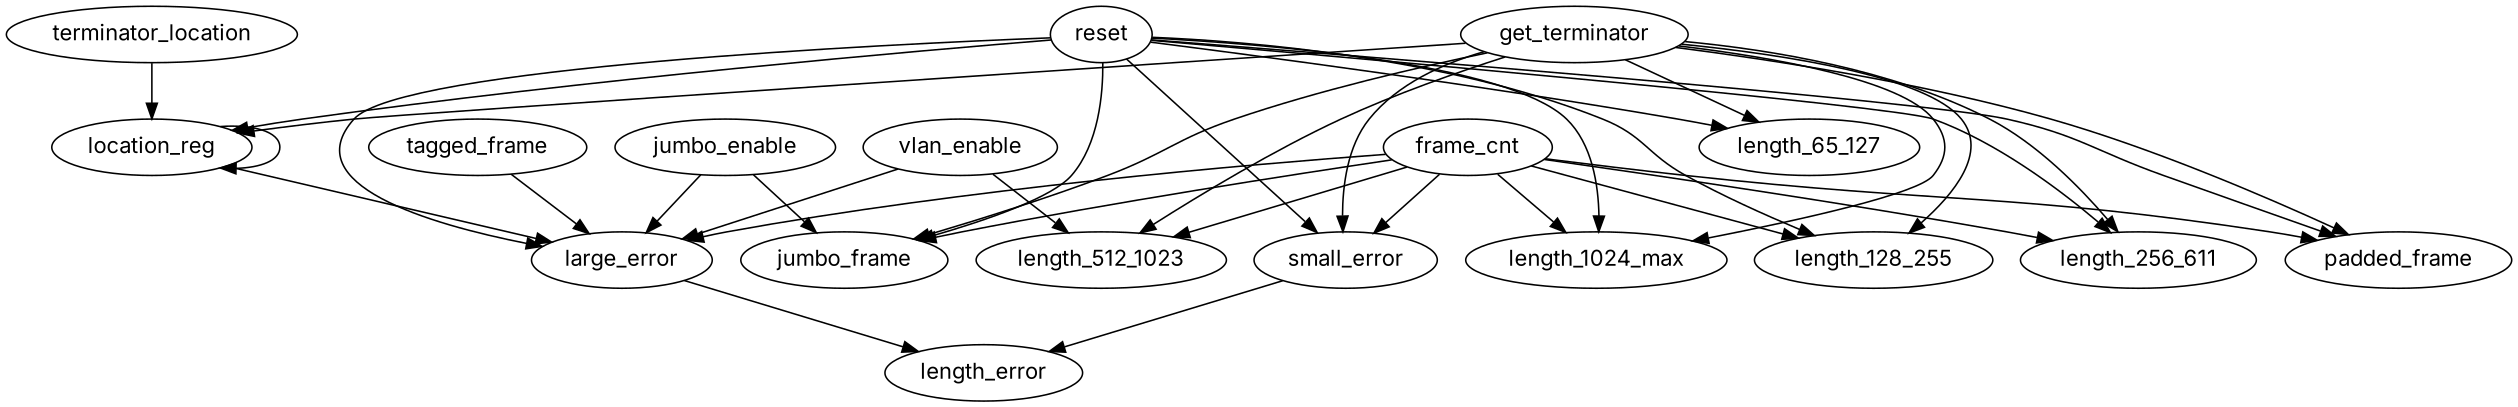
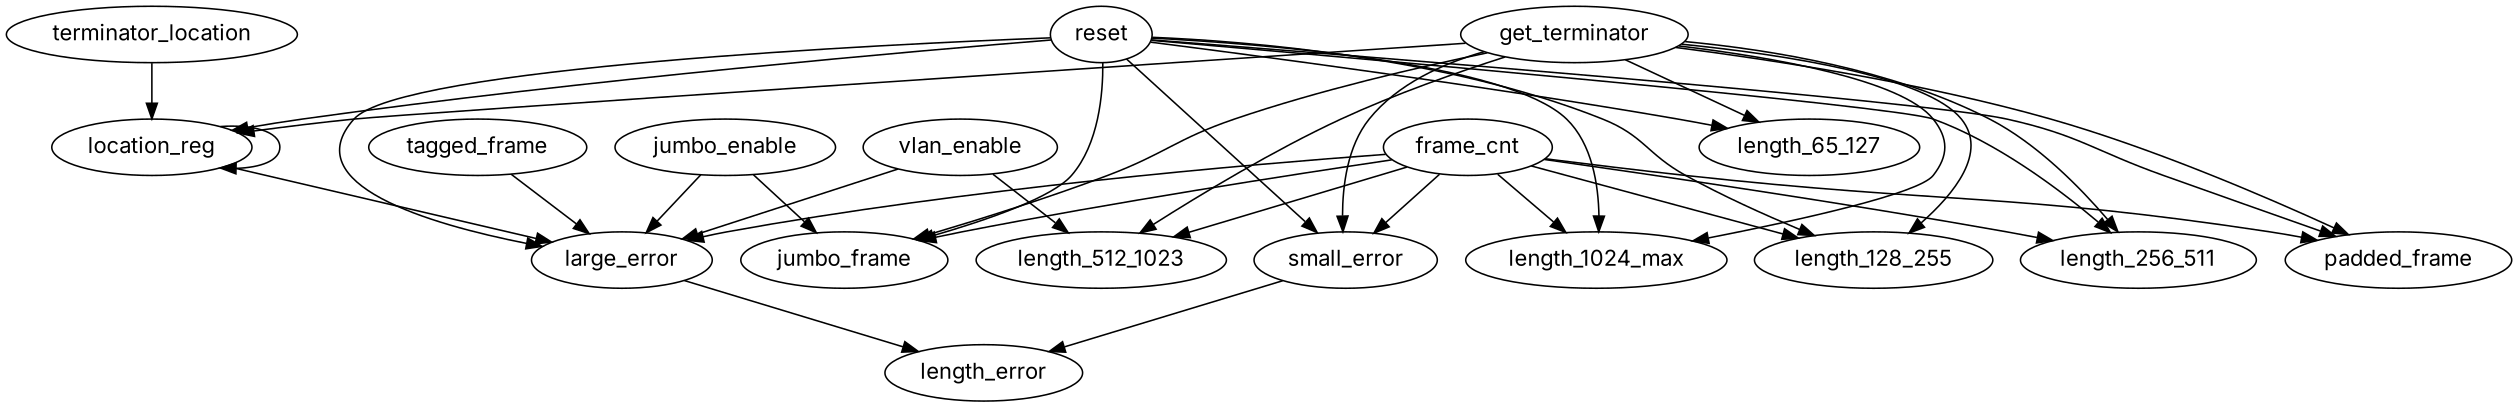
node "length_256_611": label "length_256_611" -> "length_256_511"
